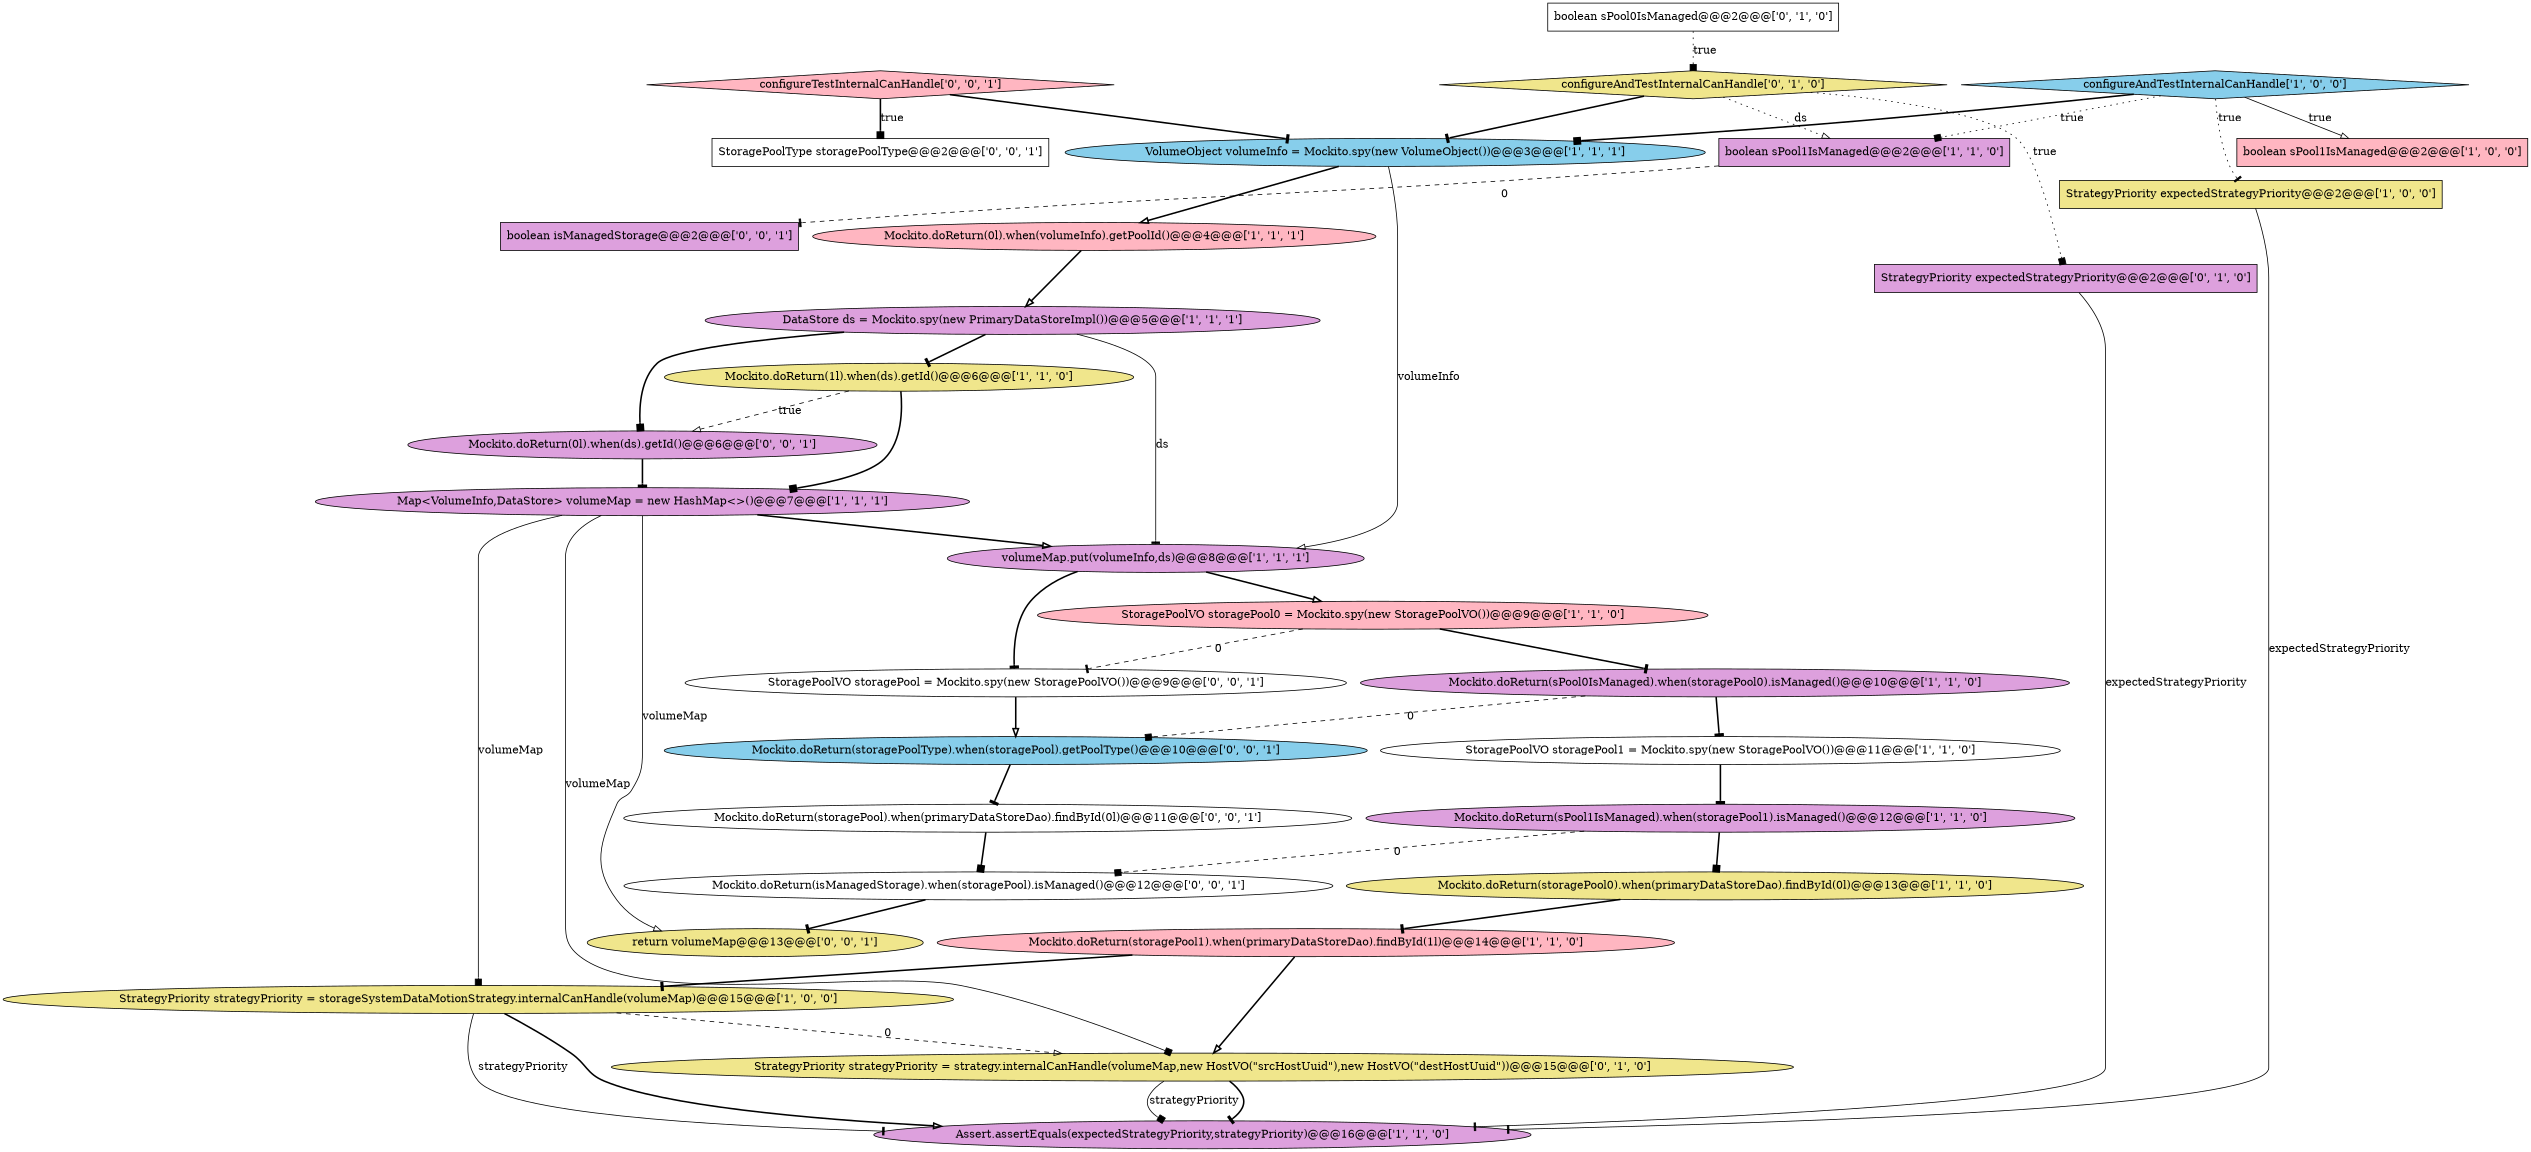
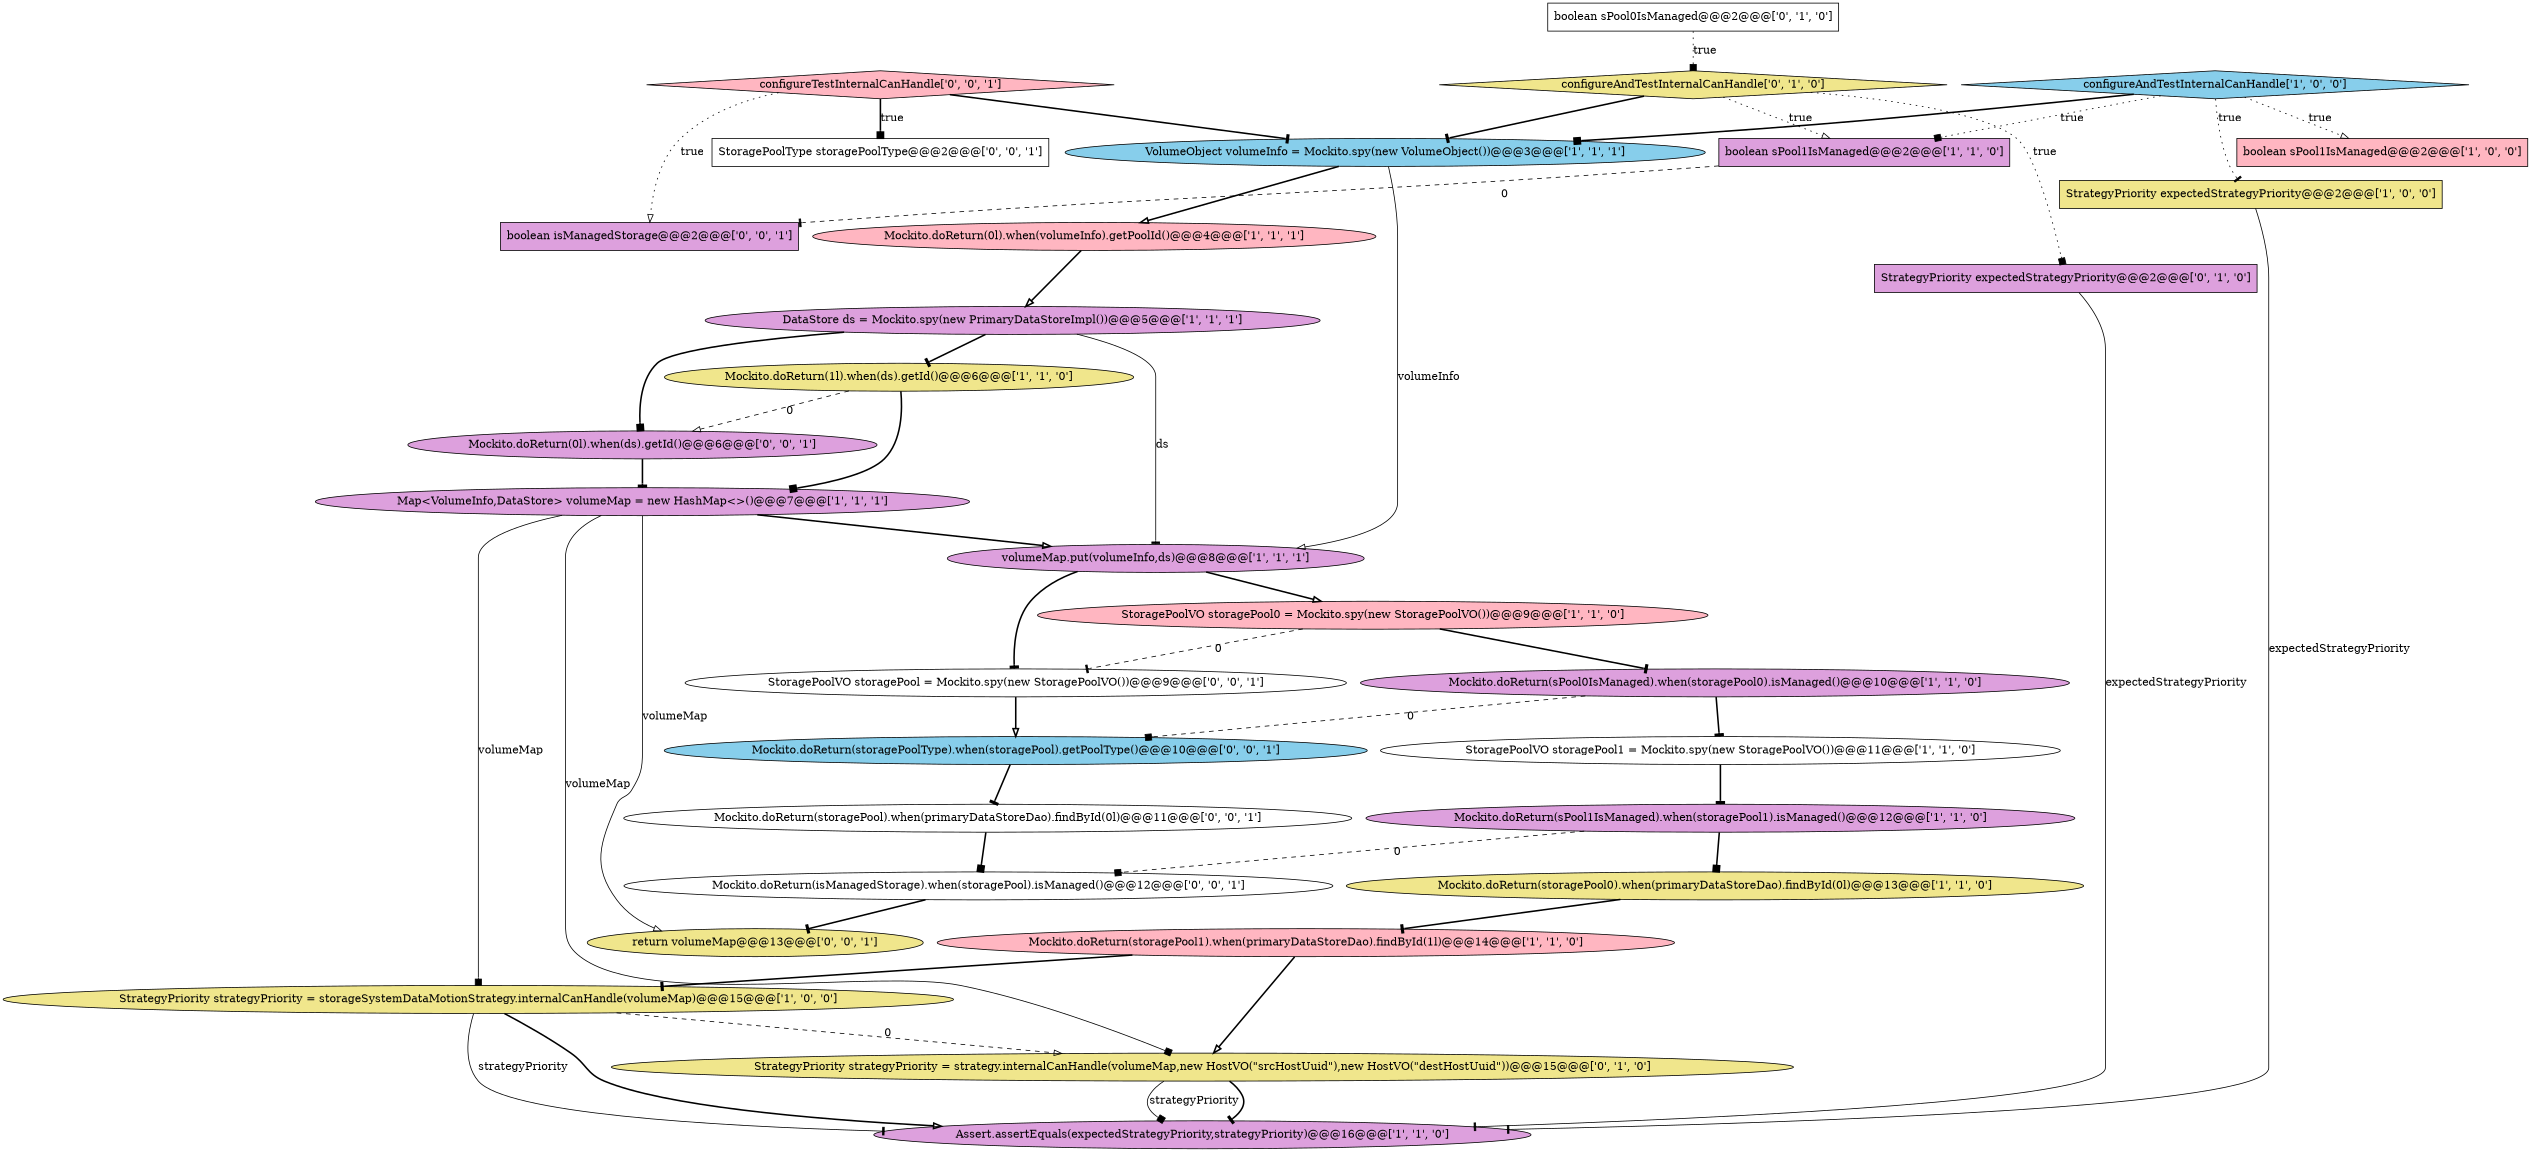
edge "configureAndTestInternalCanHandle['1', '0', '0']" -> "boolean sPool1IsManaged@@@2@@@['1', '0', '0']": style solid -> dotted
edge "configureAndTestInternalCanHandle['0', '1', '0']" -> "boolean sPool1IsManaged@@@2@@@['1', '1', '0']": label "ds" -> "true"
edge "configureTestInternalCanHandle['0', '0', '1']" -> "boolean isManagedStorage@@@2@@@['0', '0', '1']": added, label "true"
edge "Mockito.doReturn(1l).when(ds).getId()@@@6@@@['1', '1', '0']" -> "Mockito.doReturn(0l).when(ds).getId()@@@6@@@['0', '0', '1']": label "true" -> "0"
